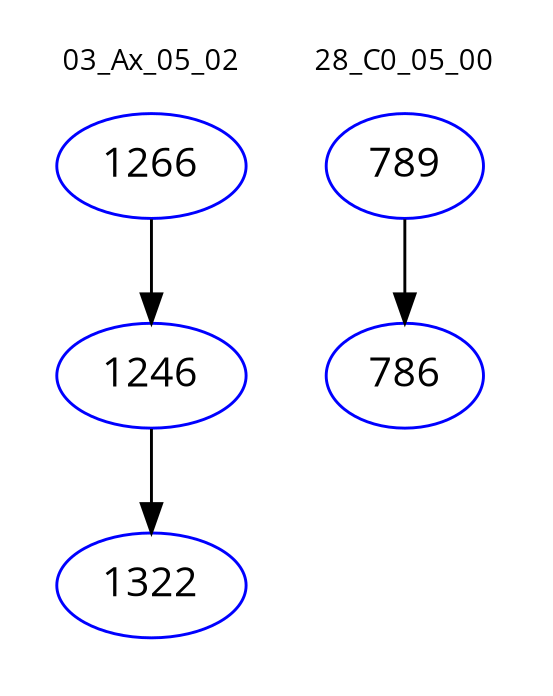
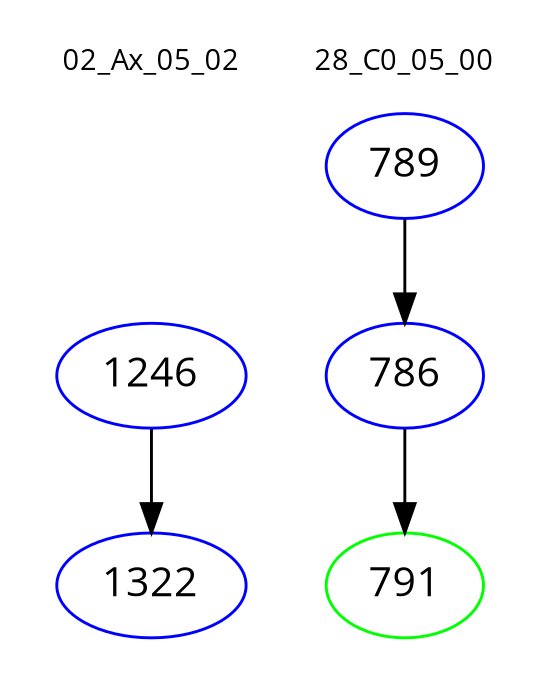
cluster "03_Ax_05_02": label "03_Ax_05_02" -> "02_Ax_05_02"
node "1266": removed
node "791": added
